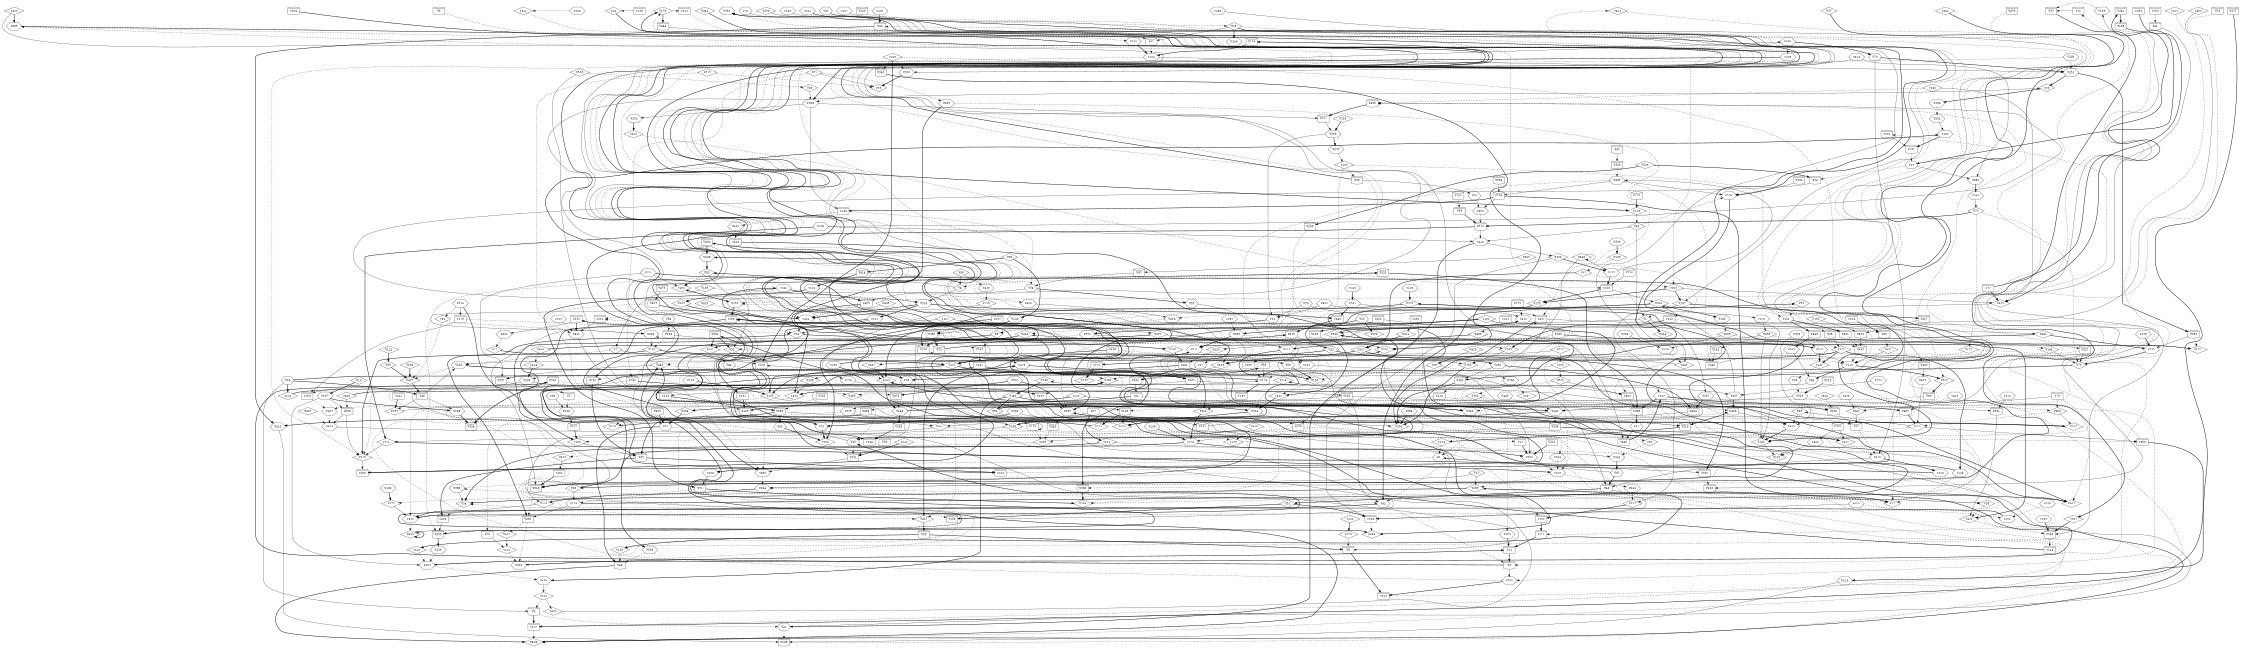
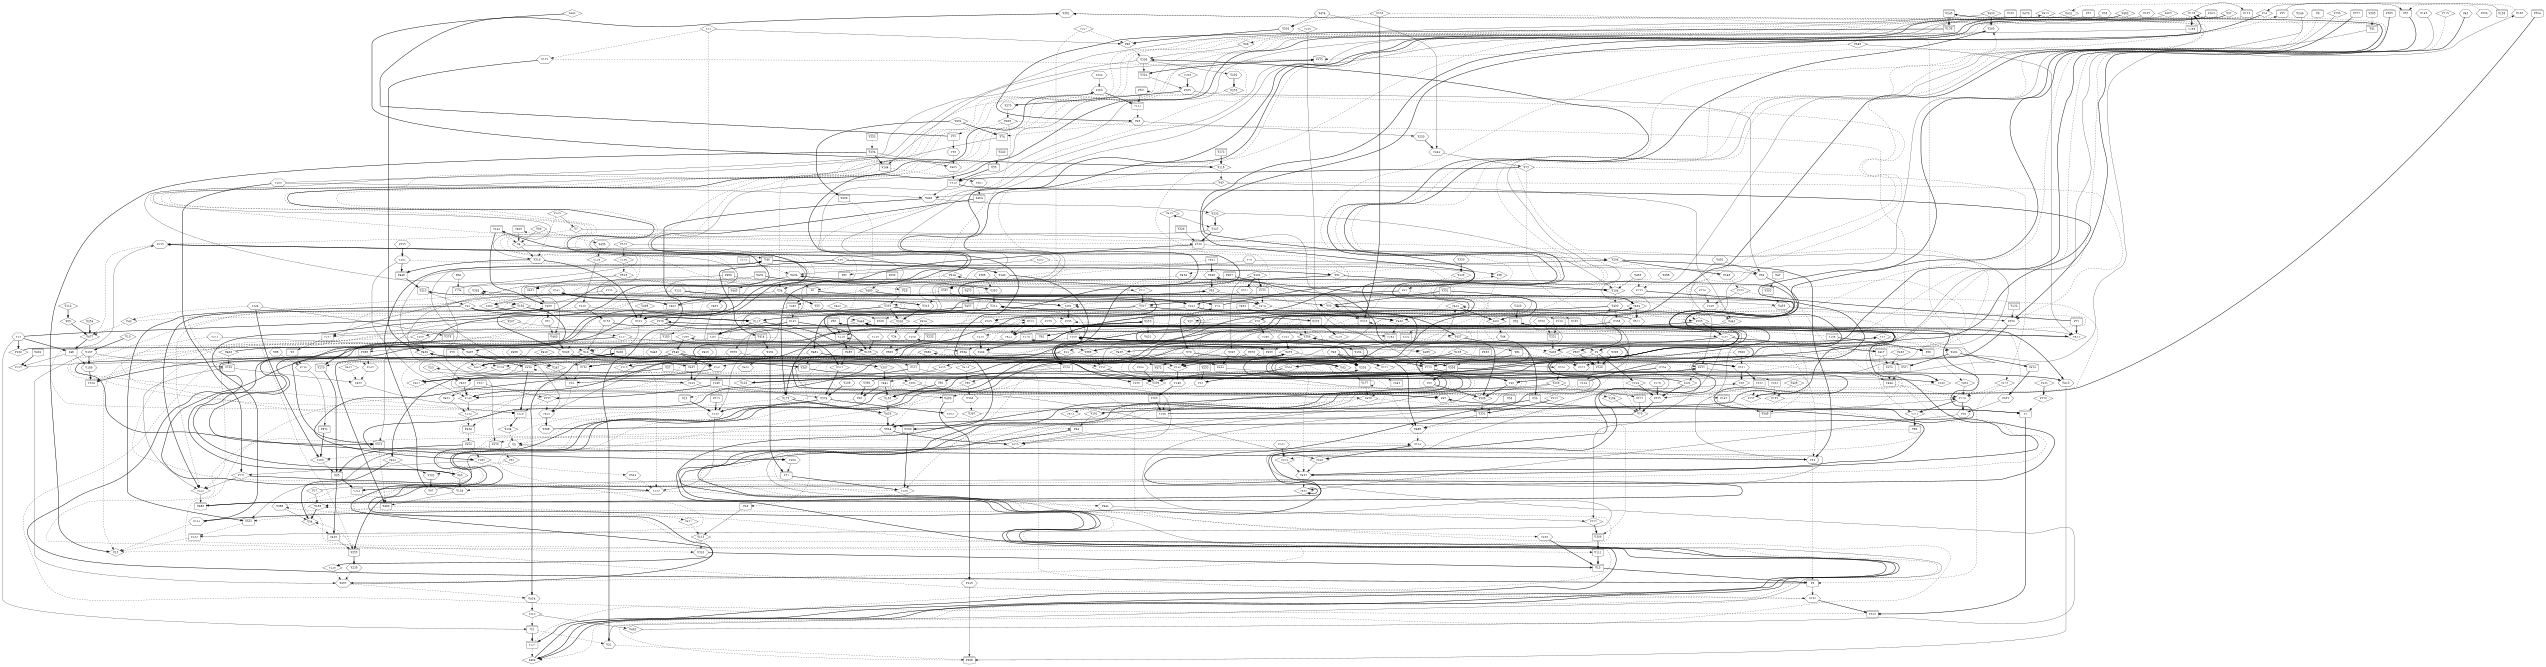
edge "v226" -> "v343": removed
edge "v474" -> "v250": now "v474" -> "v242"
node "v168": removed
edge "v459" -> "v294": removed
node "v408": added
node "v42": shape diamond -> hexagon
edge "v164" -> "v490": added
edge "v400" -> "v434": removed
edge "v516" -> "v153": now "v130" -> "v153"
edge "v187" -> "v1": style dashed -> bold
edge "v484" -> "v511": added
node "v8": shape diamond -> cylinder
edge "v165" -> "v274": reversed
node "v404": removed
node "v278": shape hexagon -> diamond
node "v248": label "v248" -> "v548"
edge "v214" -> "v483": style solid -> dashed
edge "v314" -> "v335": added
edge "v234" -> "v152": reversed
edge "v316" -> "v297": reversed
edge "v114" -> "v351": now "v114" -> "v93"
node "v262": removed
edge "v53" -> "v24": removed
edge "v189" -> "v463": removed
edge "v216" -> "v427": removed
node "v164": shape cylinder -> diamond
edge "v460" -> "v310": now "v460" -> "v500"
